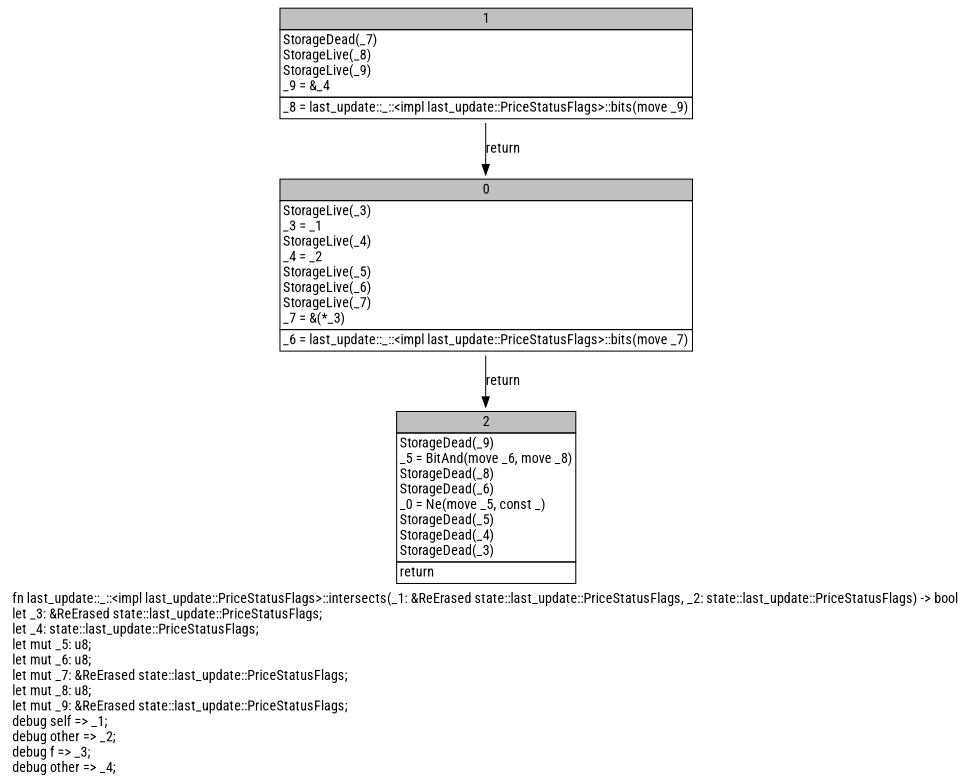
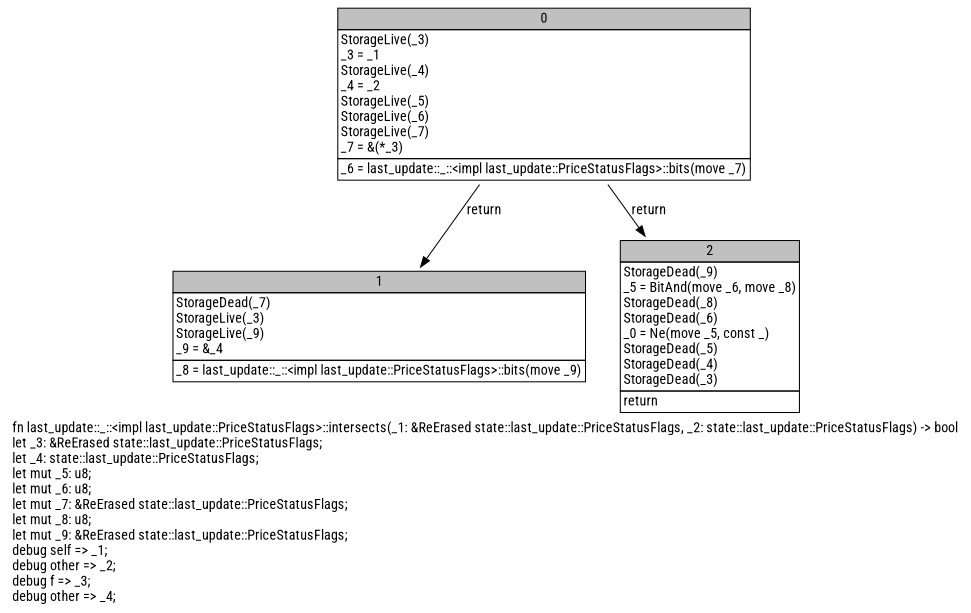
node "1": text "StorageLive(_8)" -> "StorageLive(_3)"
edge "1" -> "0": reversed
